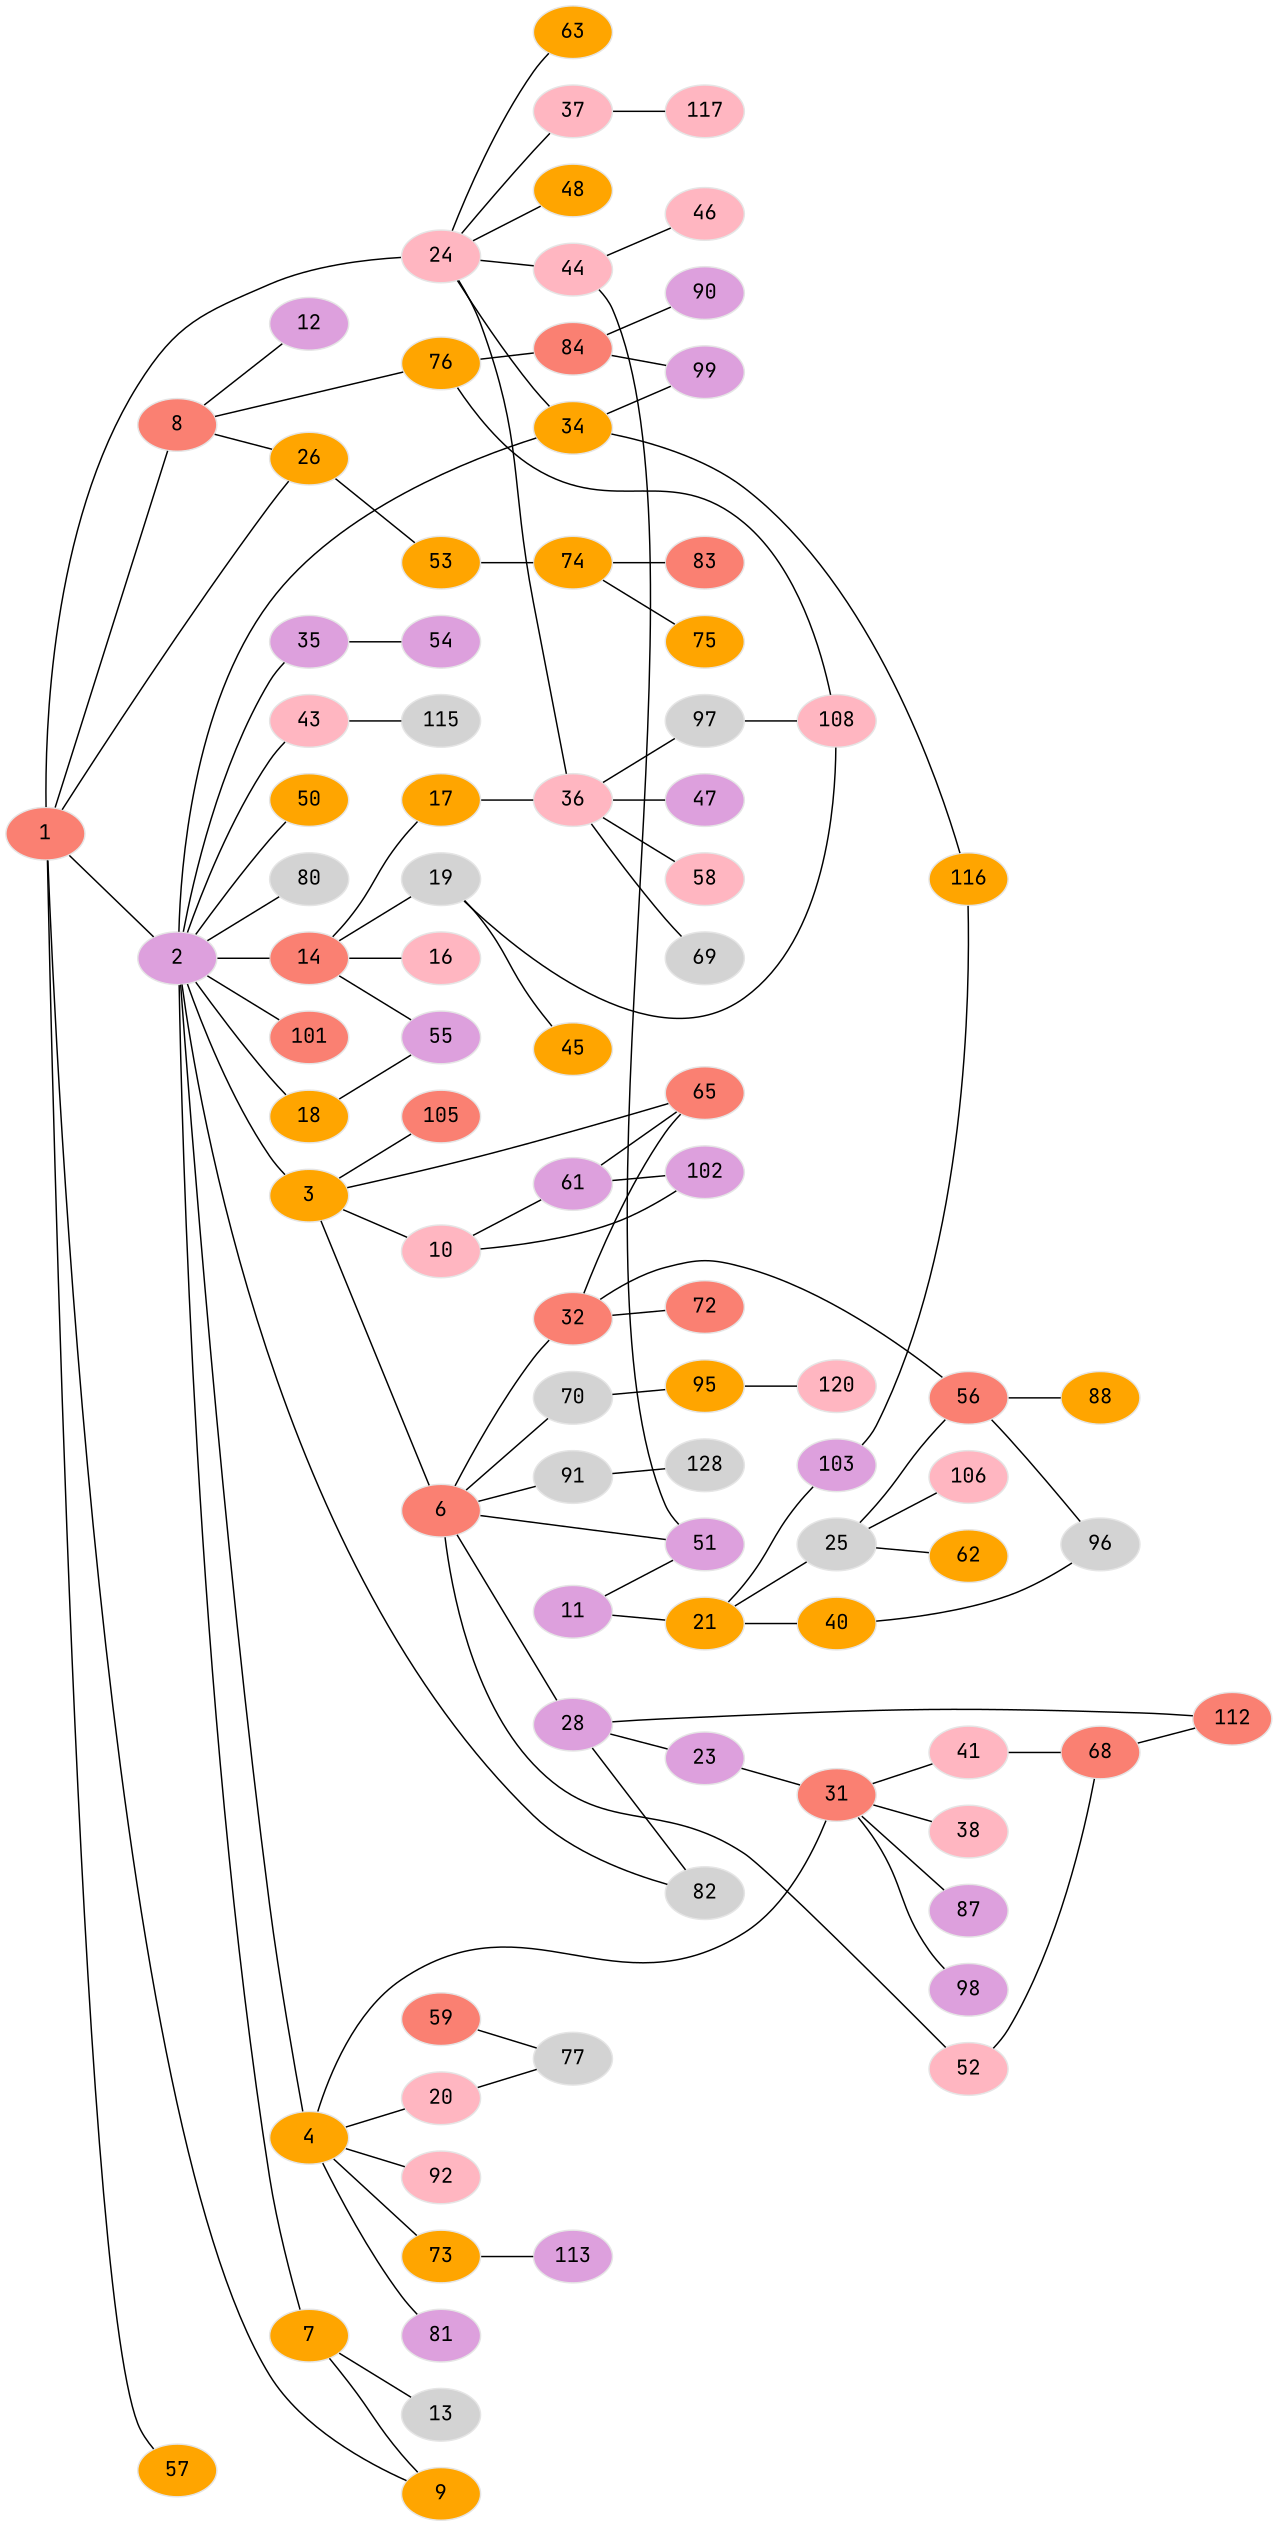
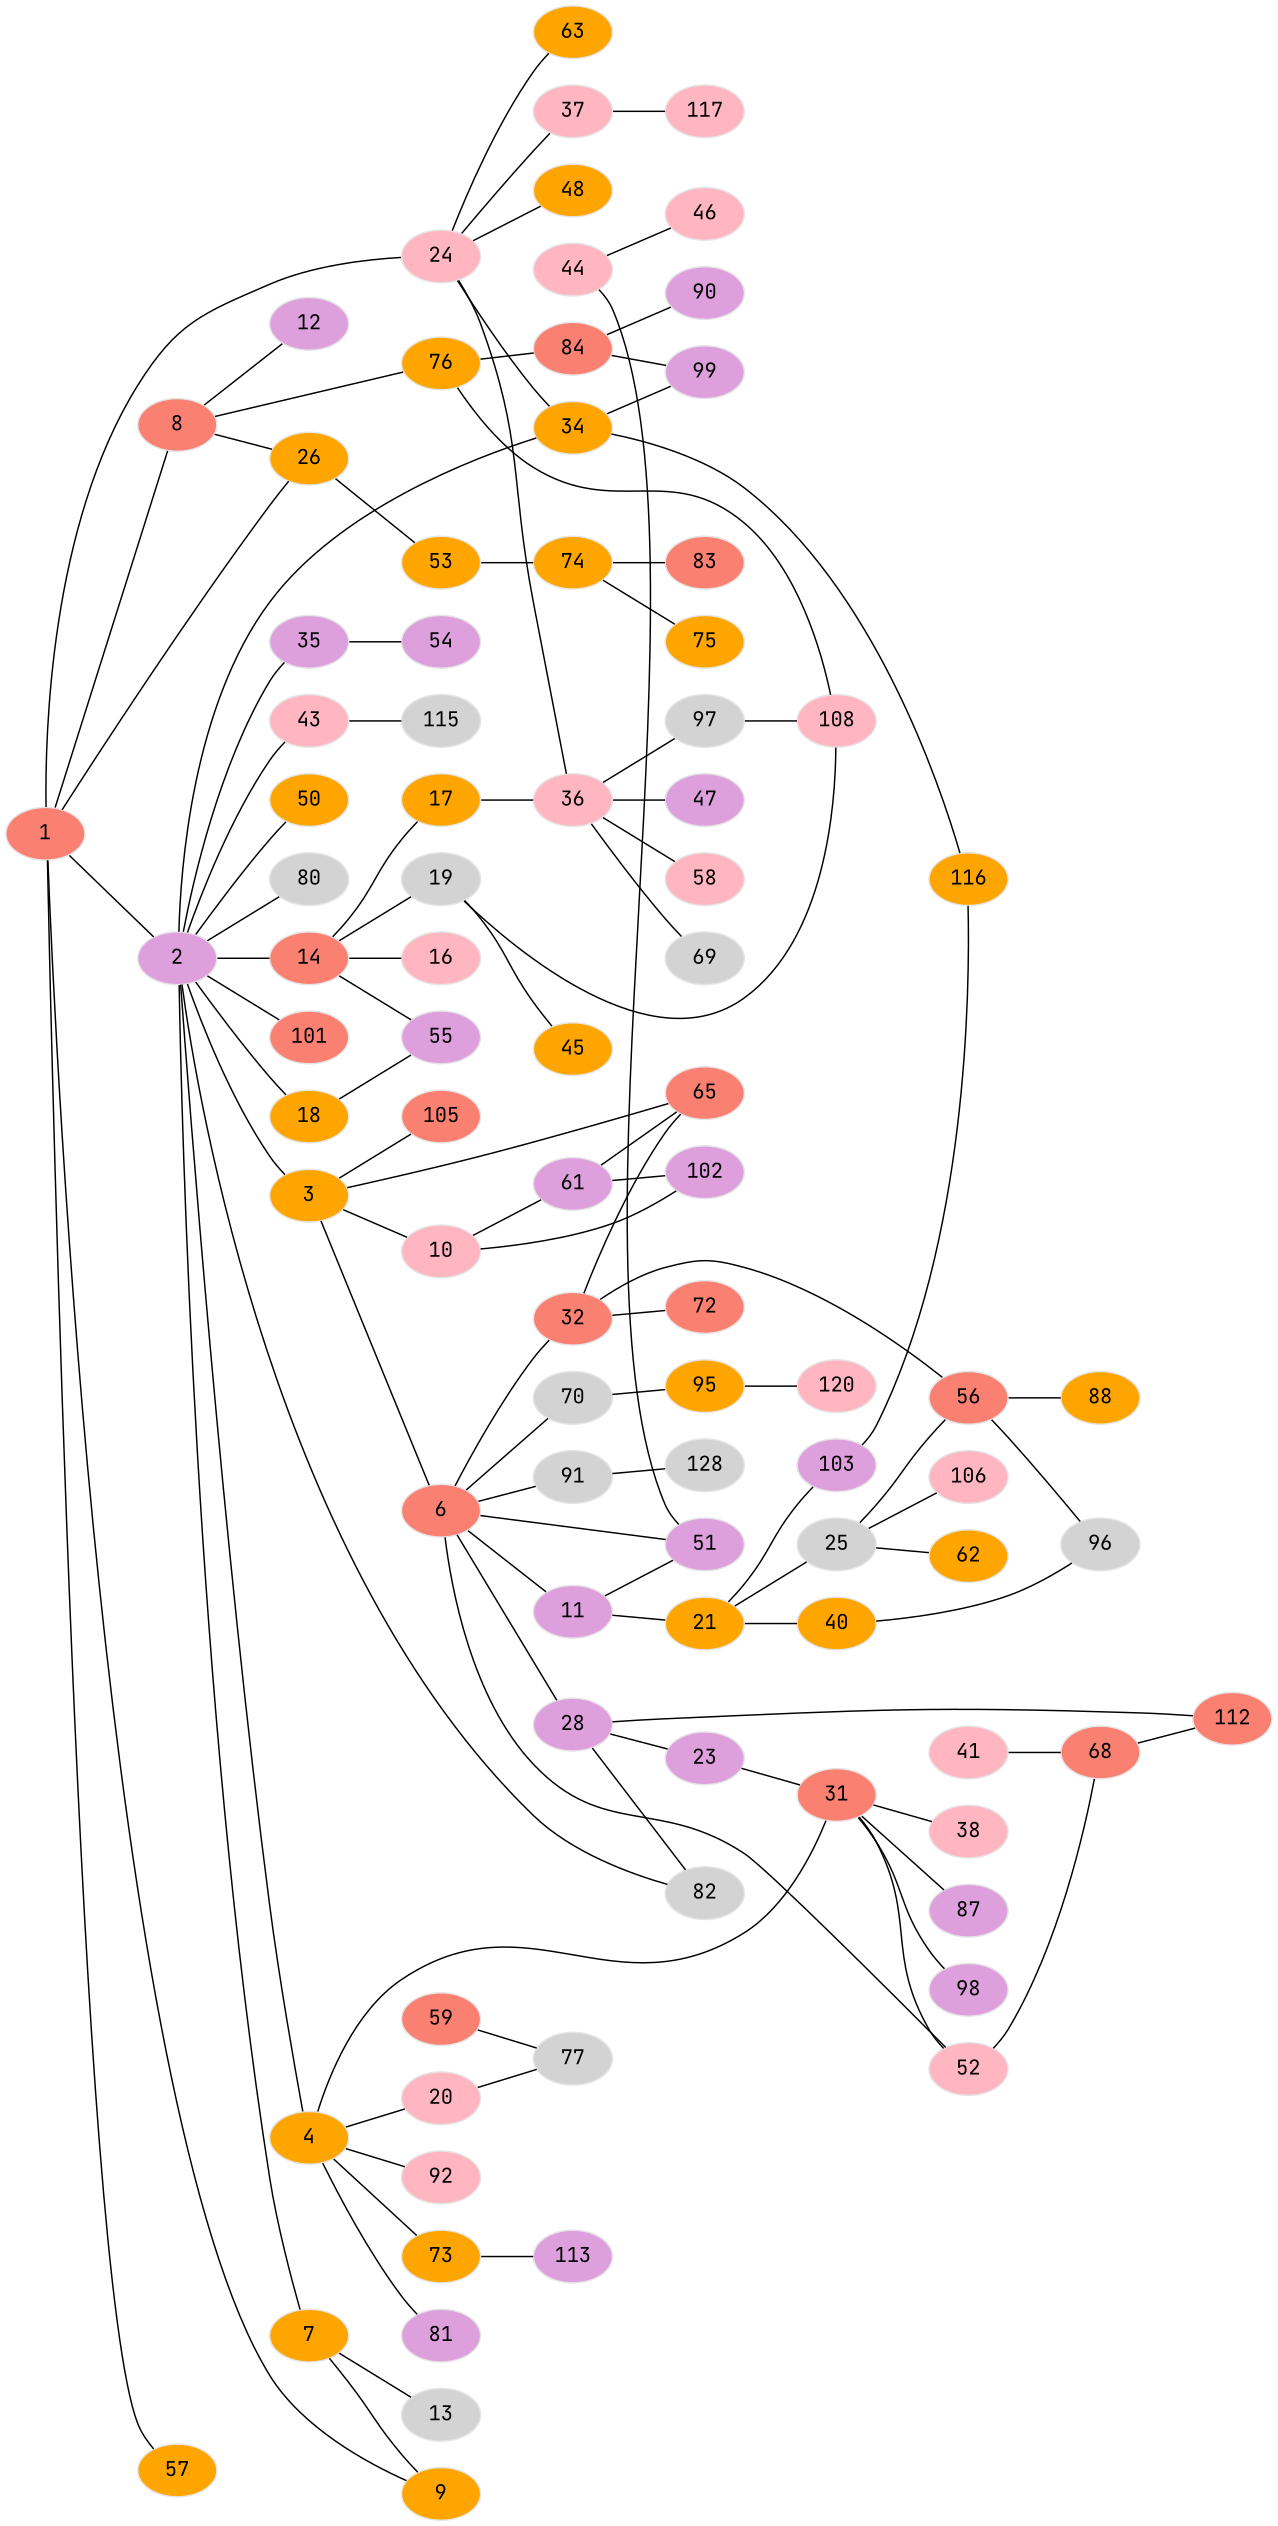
edge "24" -- "44": removed
edge "6" -- "11": added
edge "41" -- "31": now "52" -- "31"
